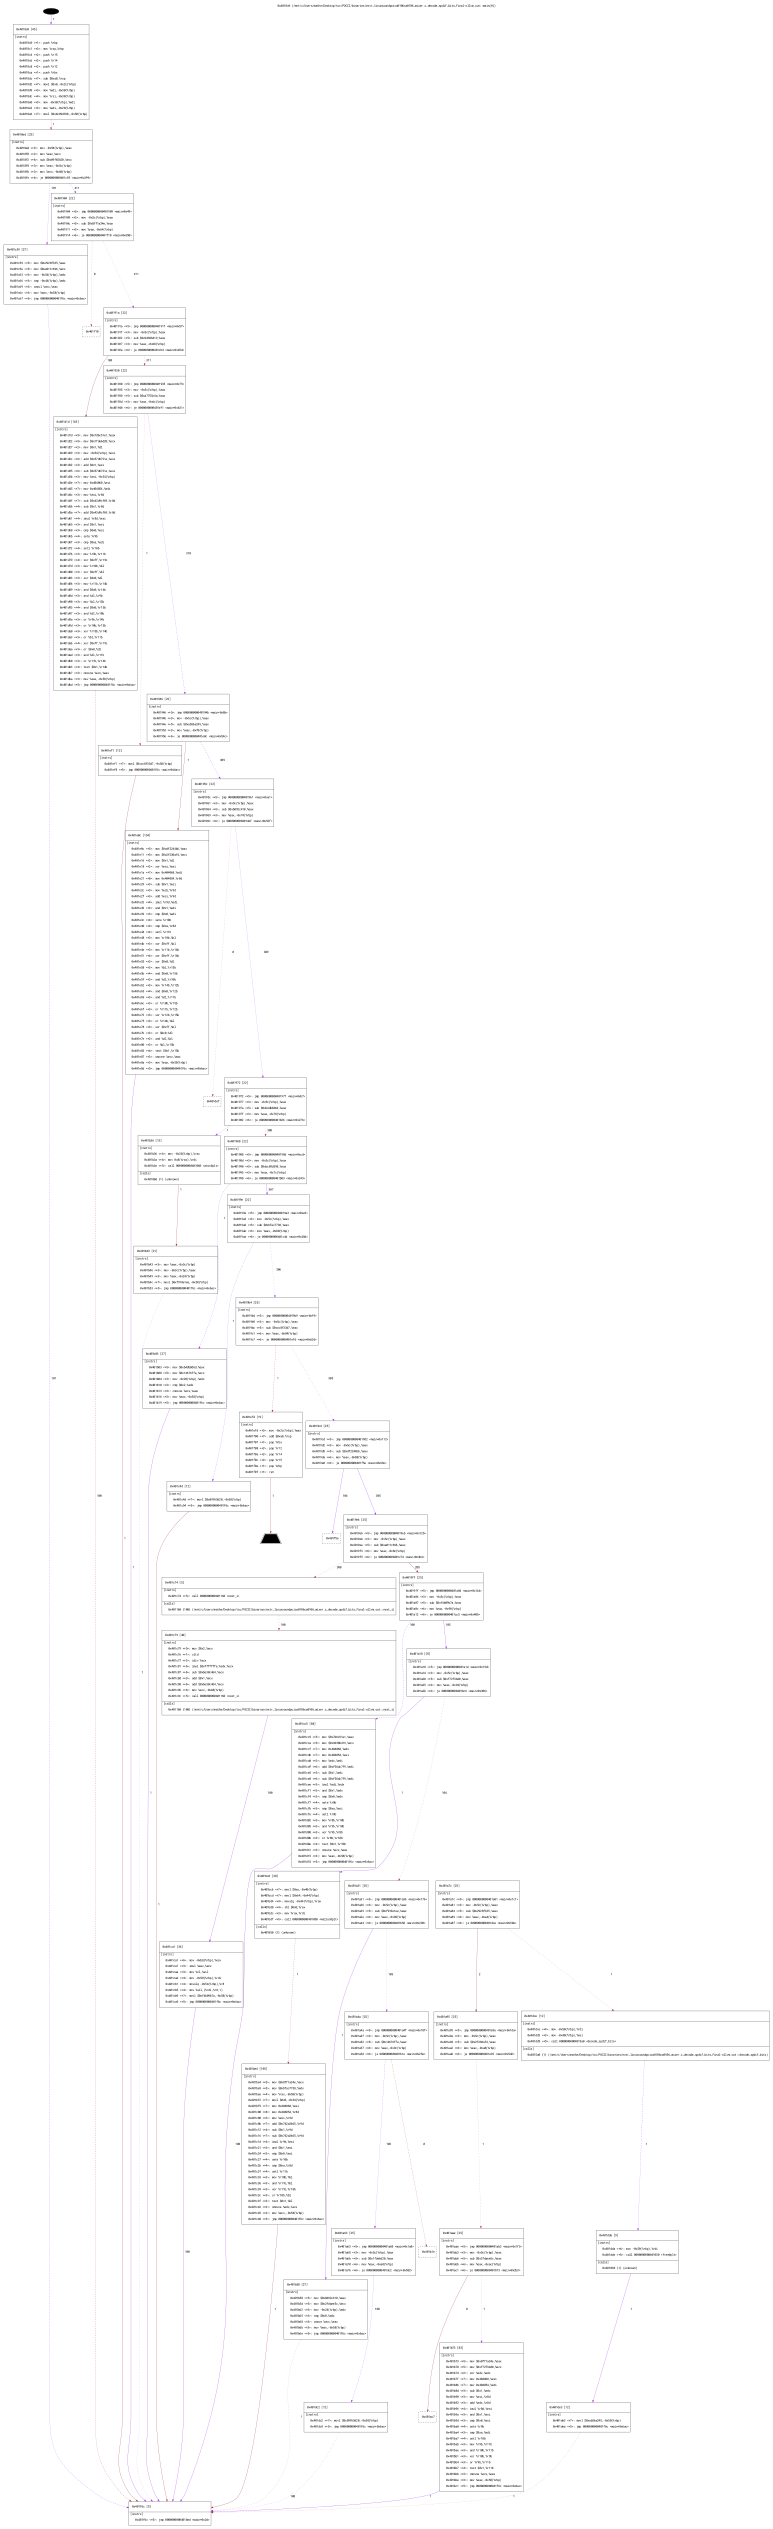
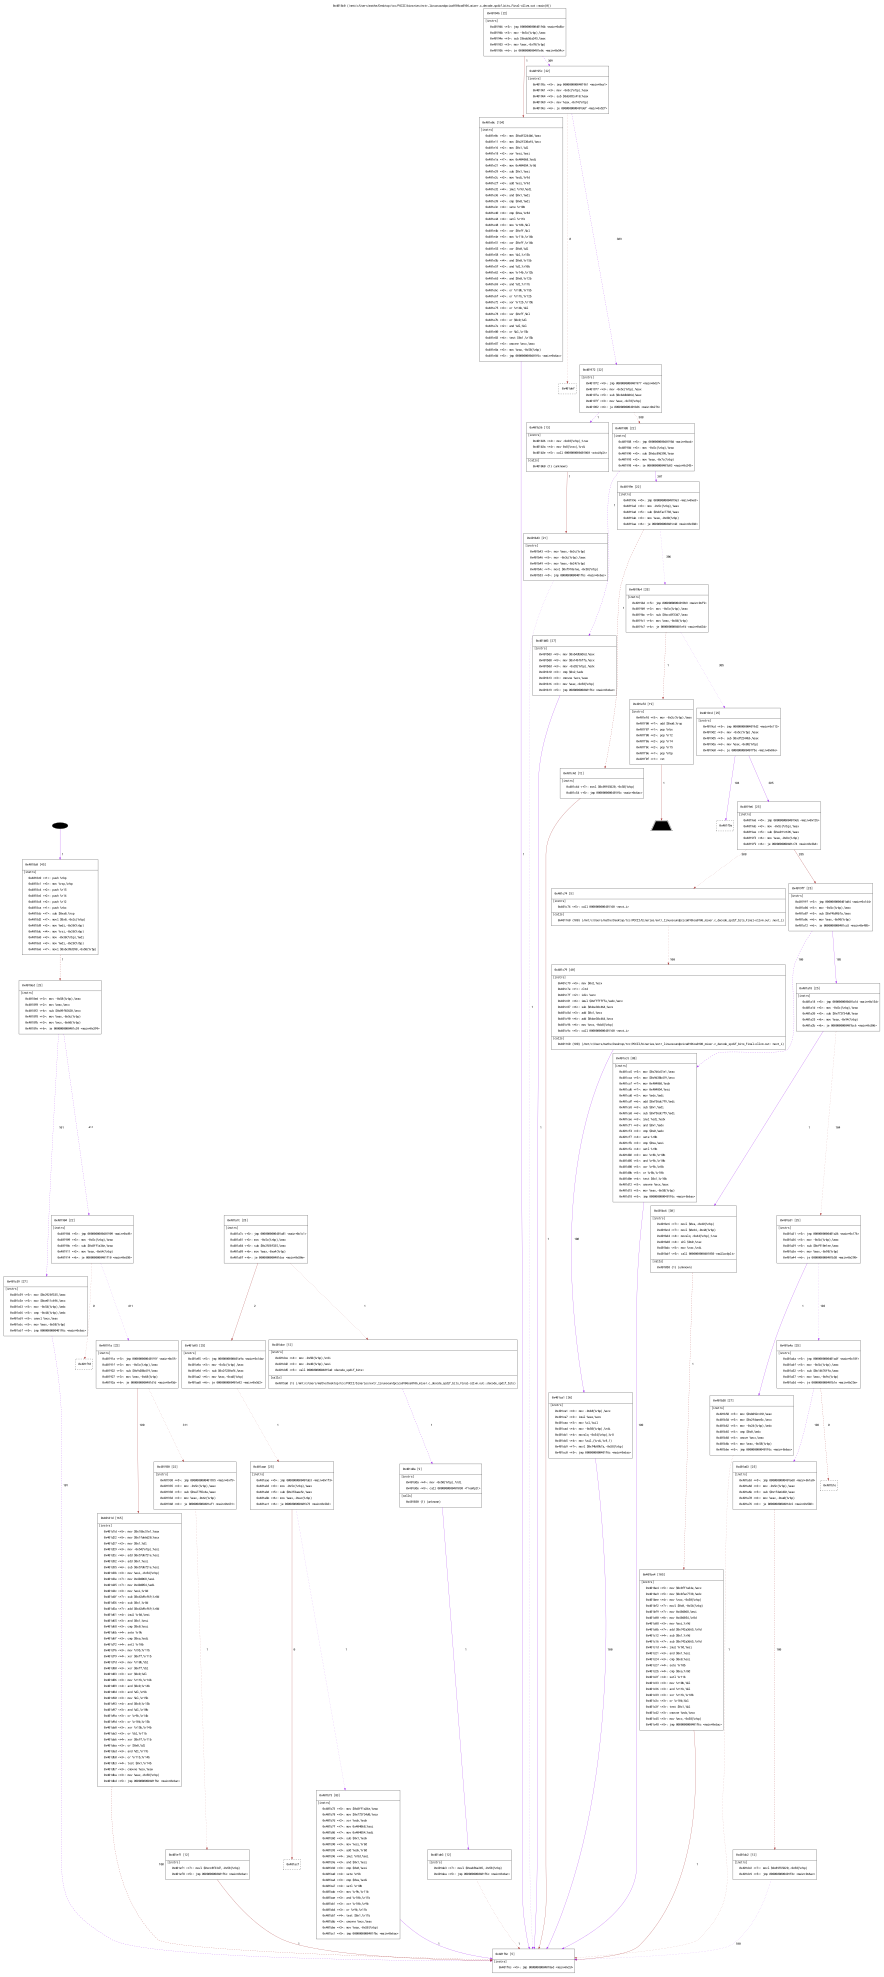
edge "0x401930 [22]" -> "0x401946 [22]": removed, label "310"
edge "0x40199e [22]" -> "0x401c4d [12]": color purple -> brown
edge "0x401a63 [25]" -> "0x401dc2 [12]": color purple -> brown
